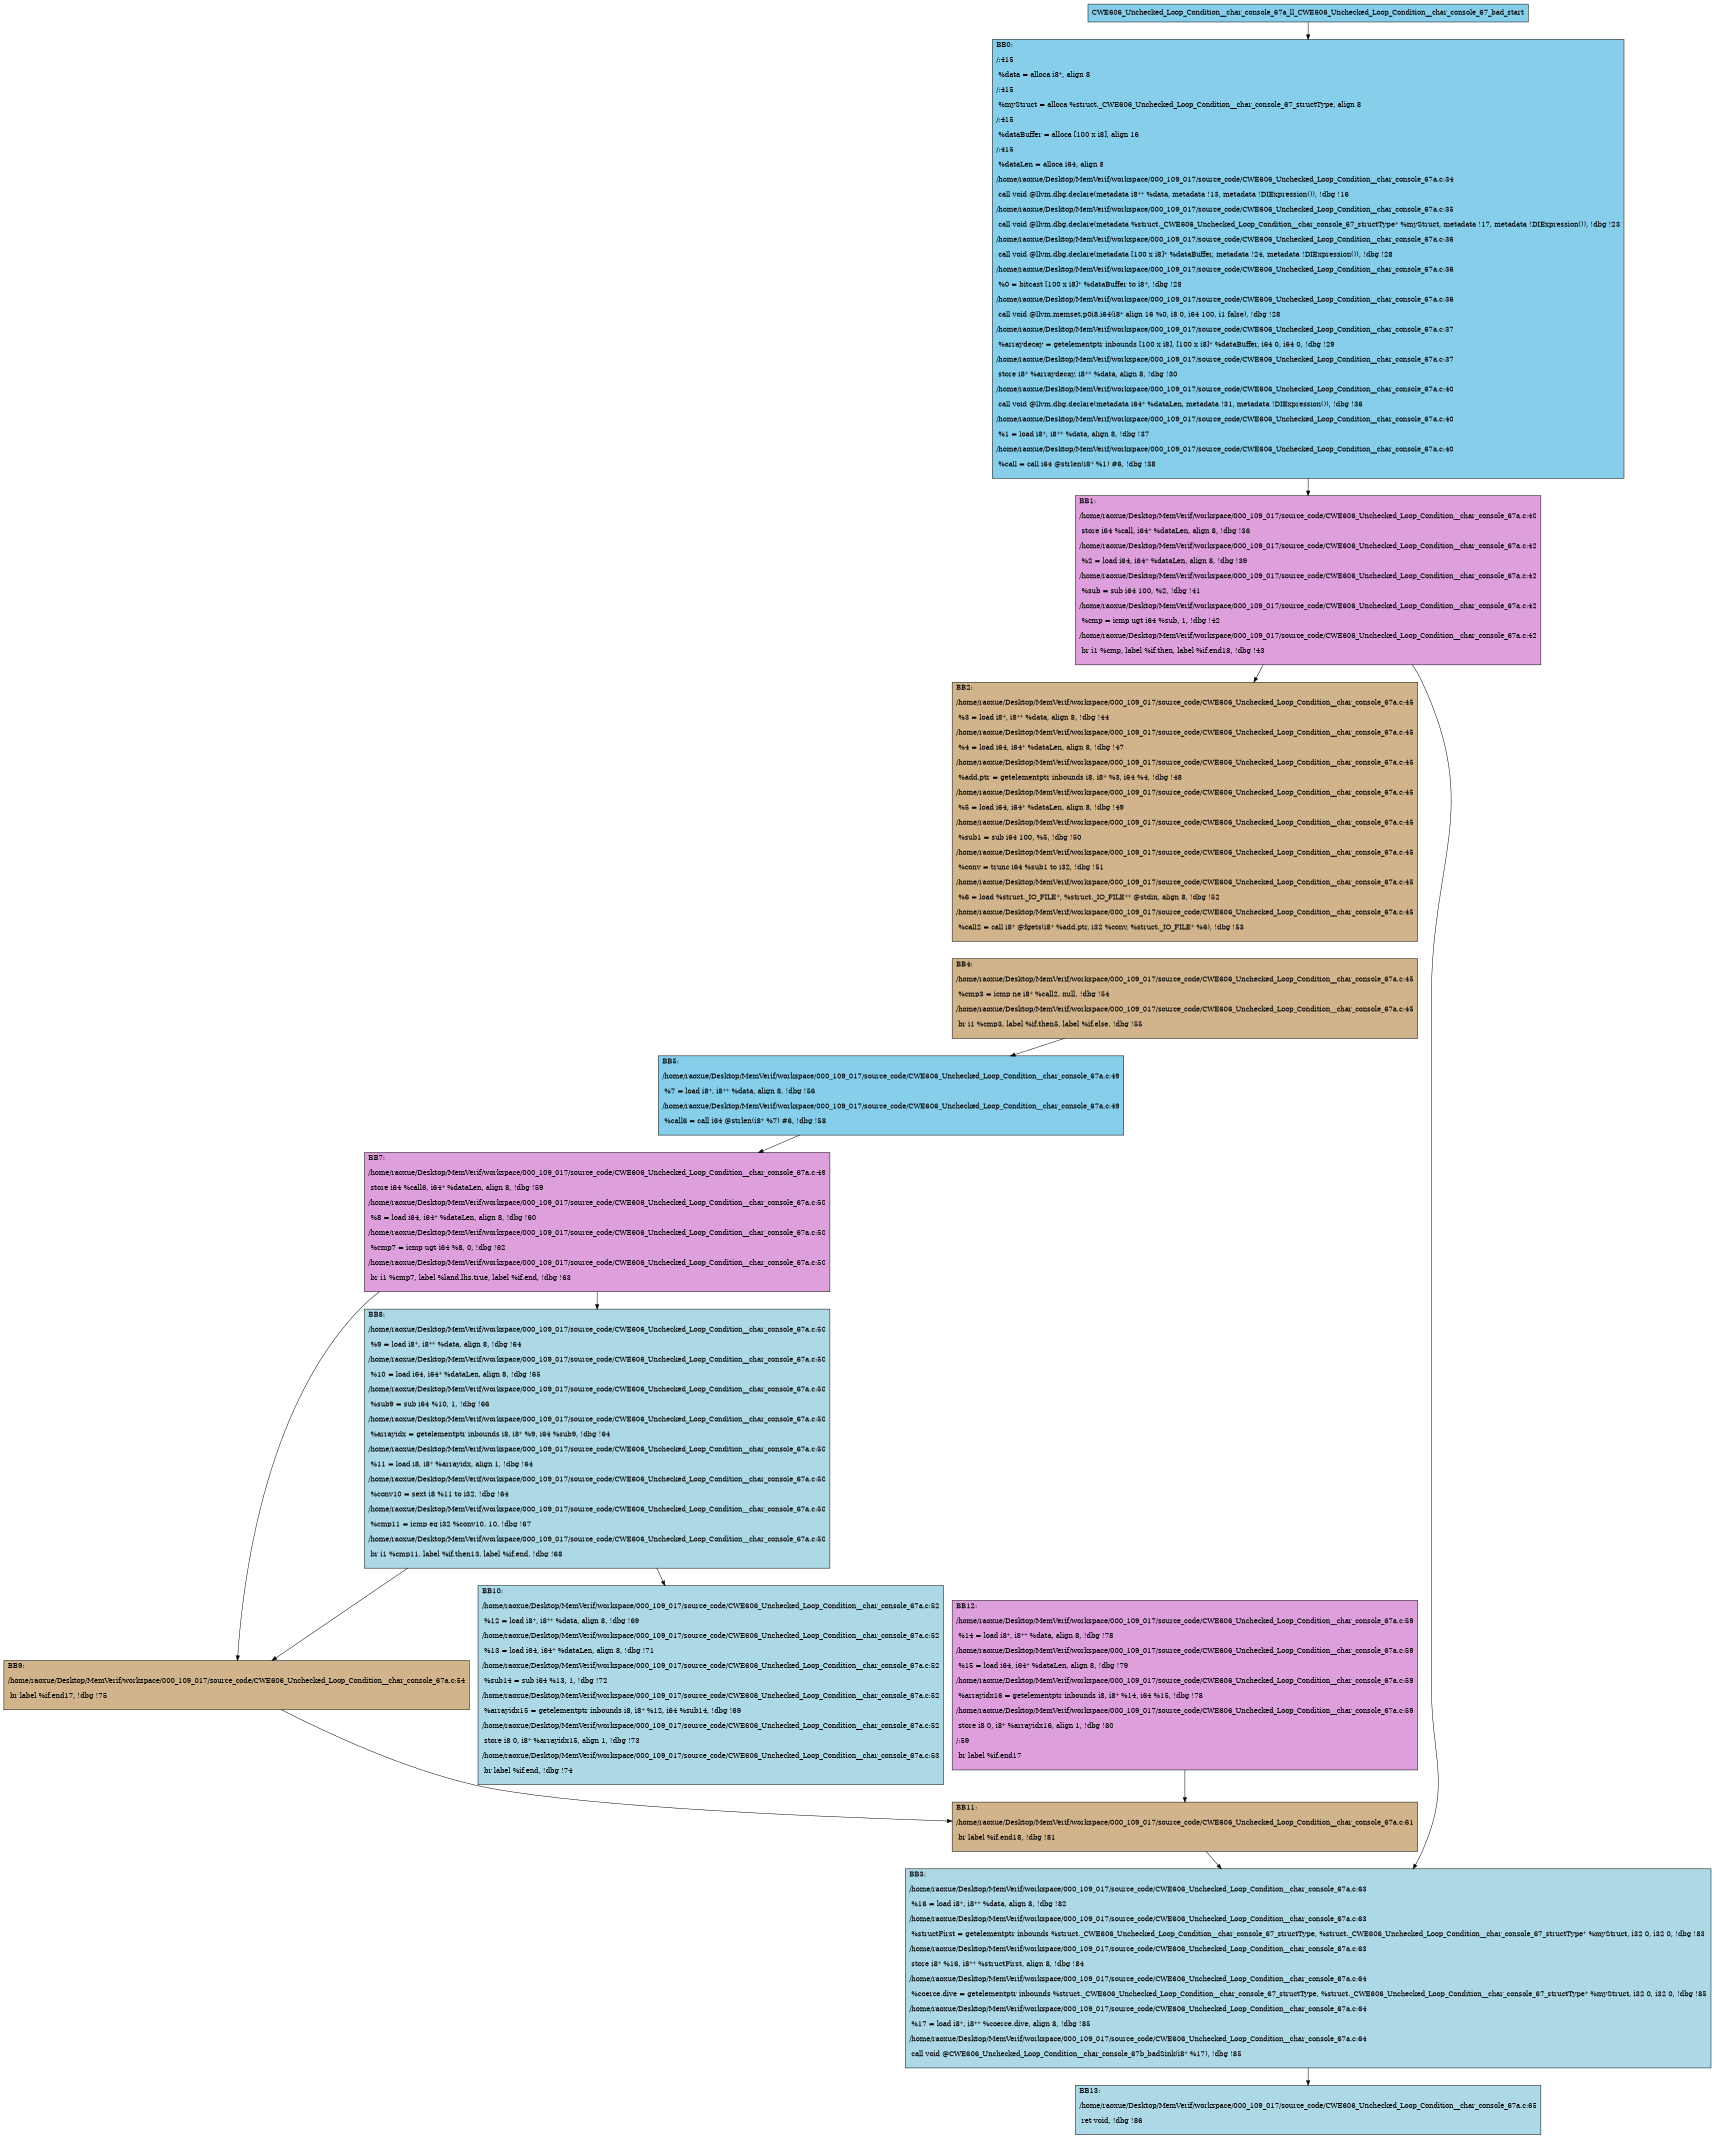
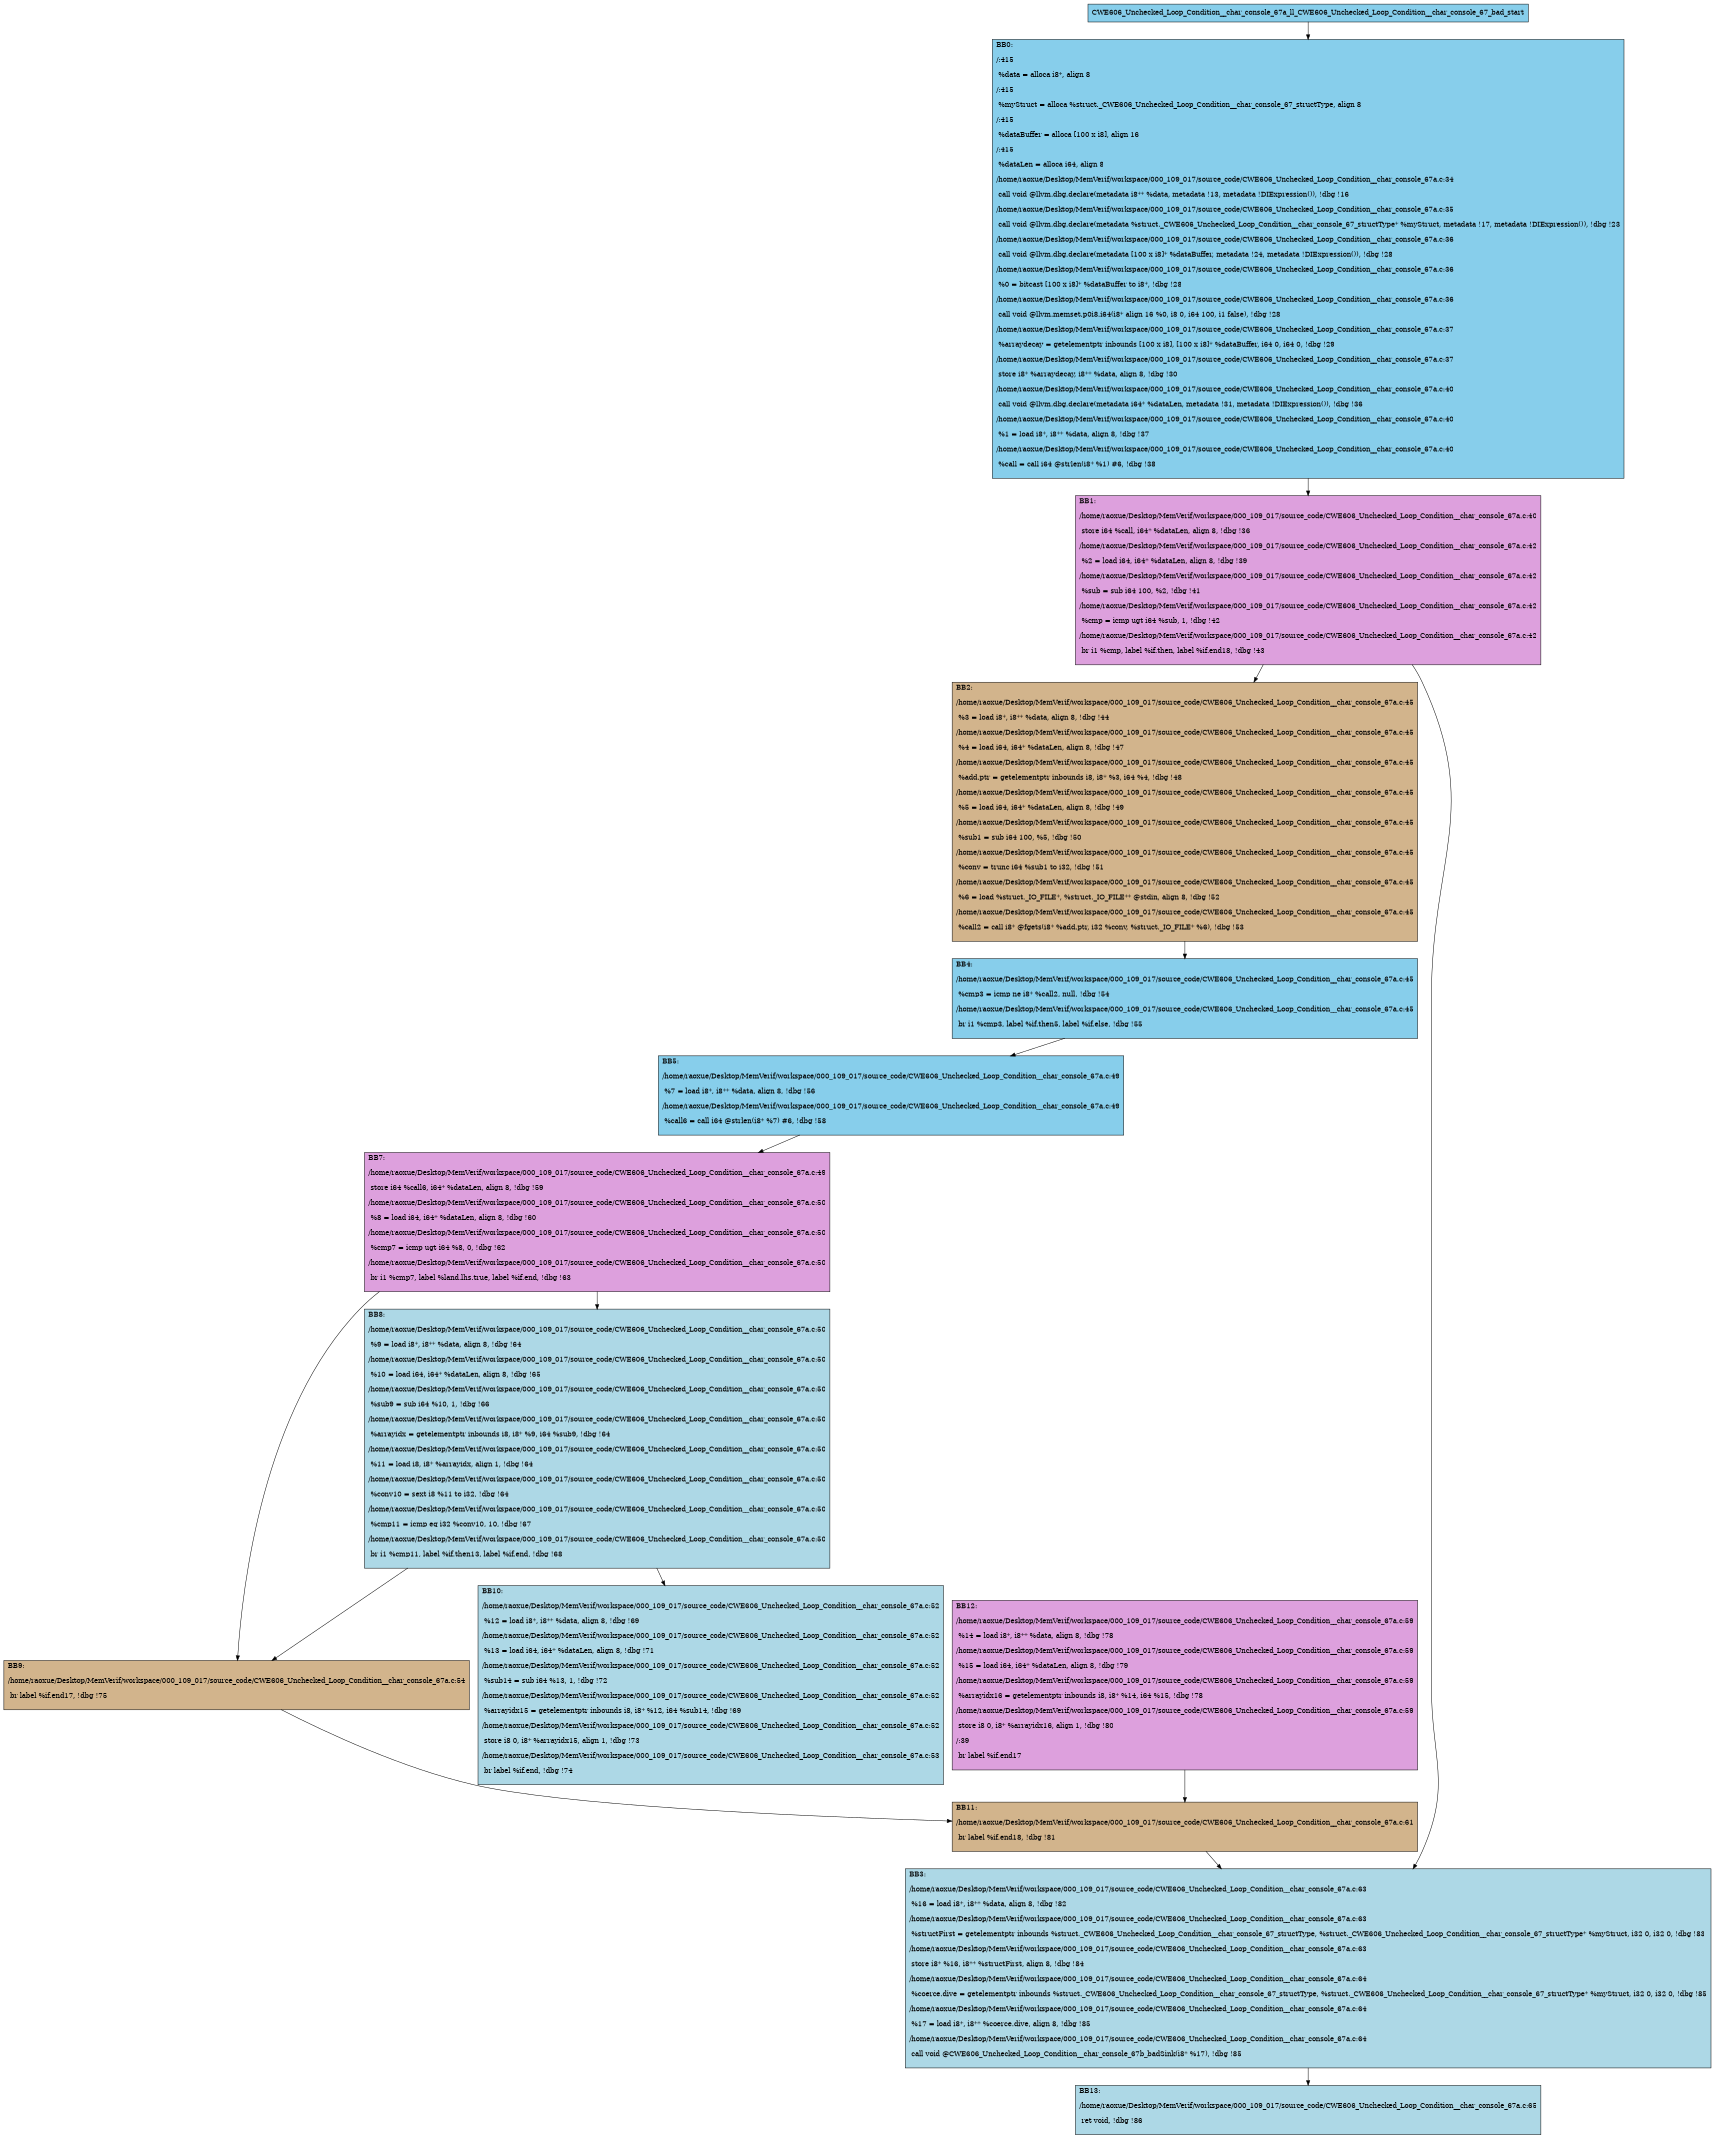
edge "BB2:" -> "BB4:": added
node "BB4:": fillcolor tan -> skyblue
node "BB12:": text "/:59" -> "/:39"
